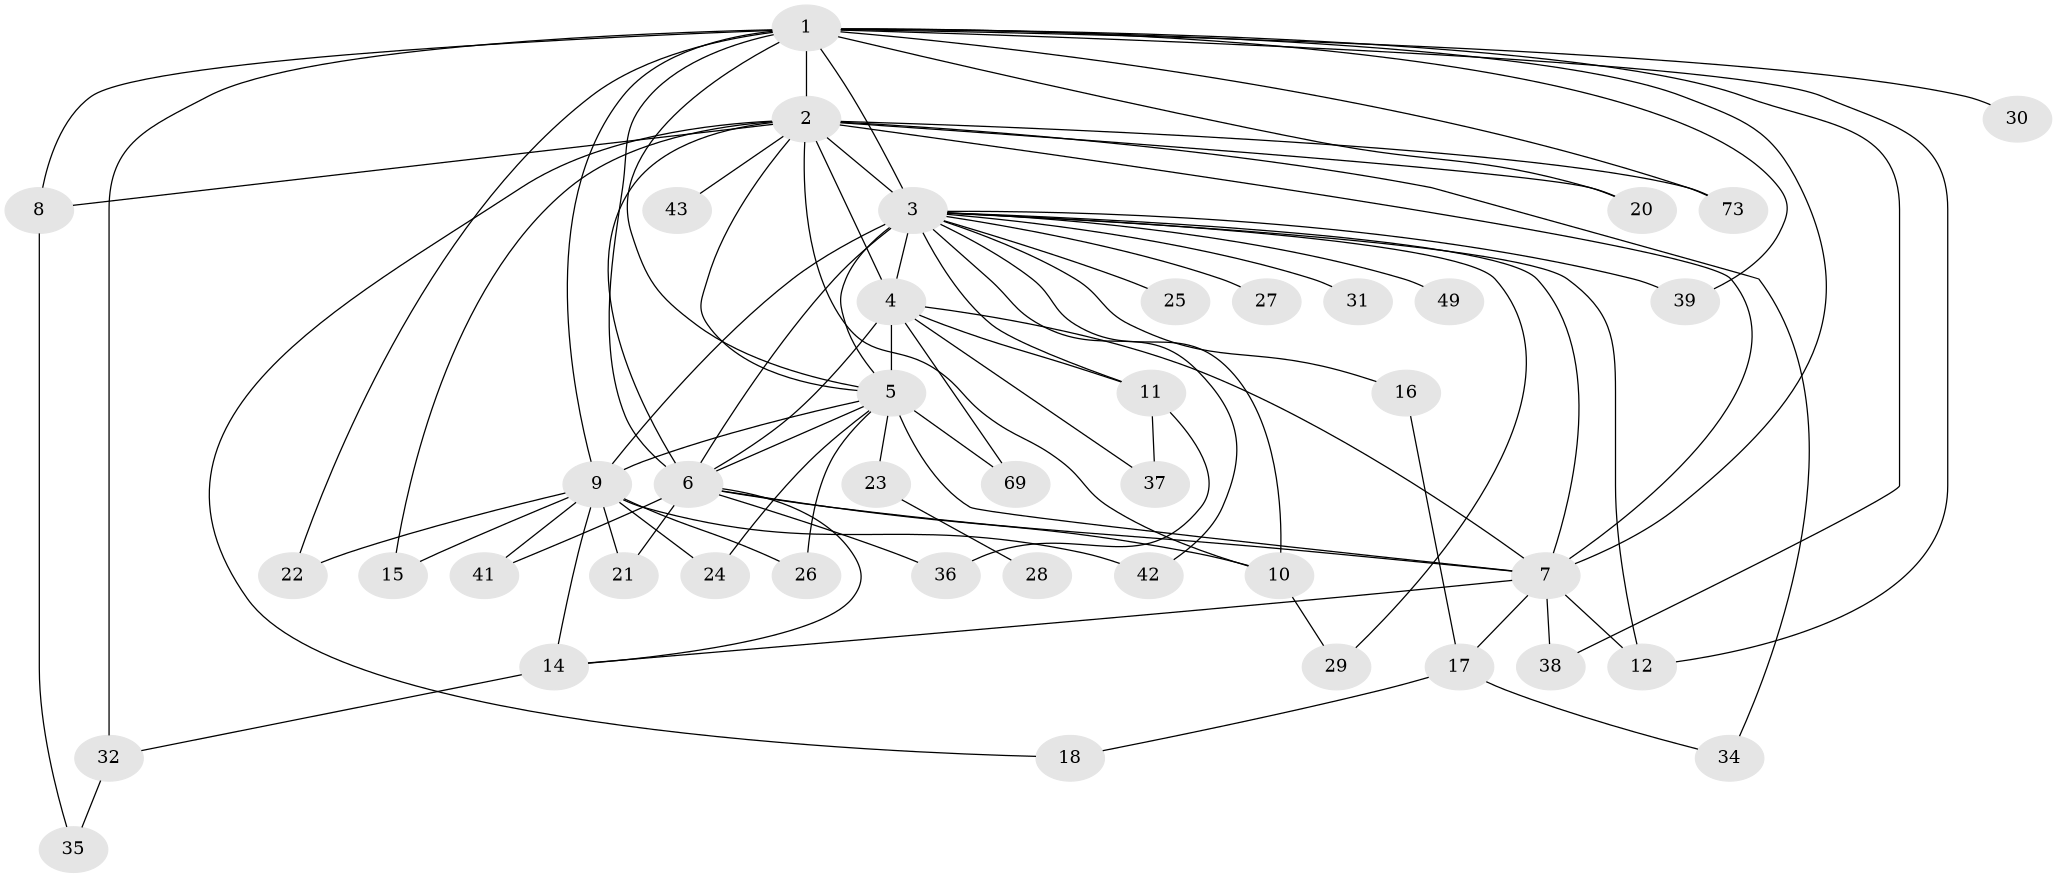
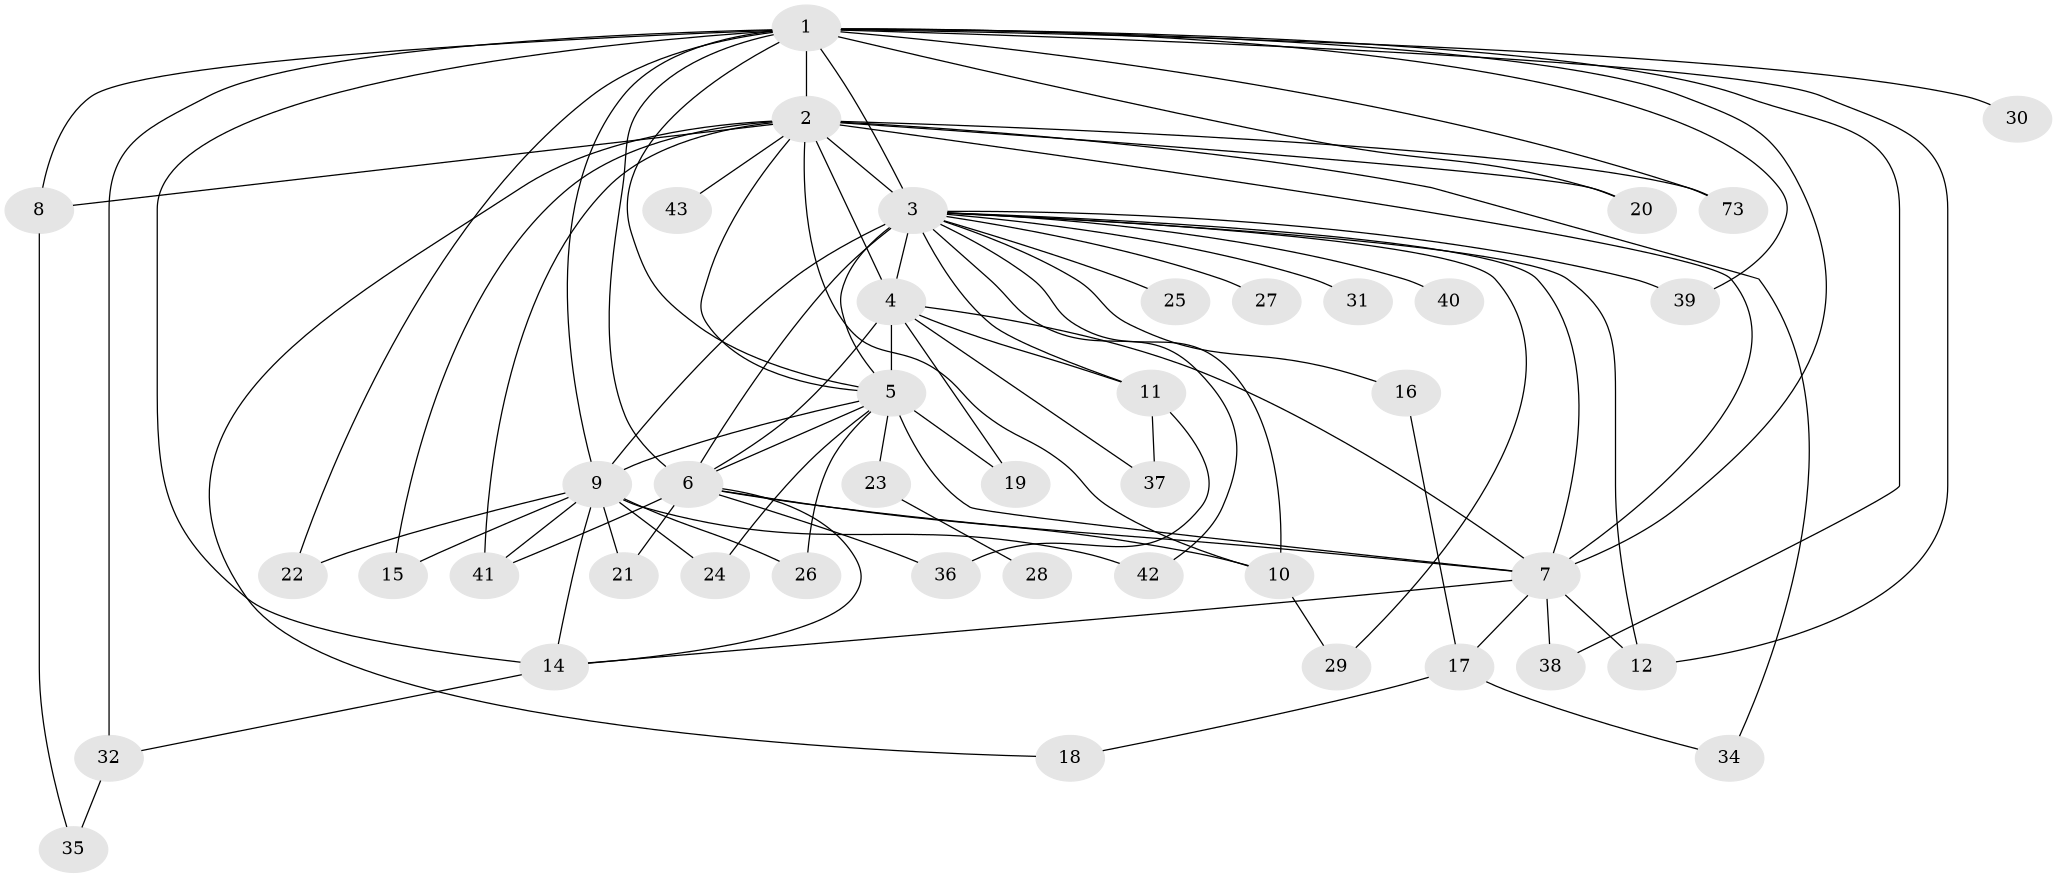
edge "2" -- "6": now "2" -- "41"
edge "1" -- "14": added
node "49": label "49" -> "40"
node "69": label "69" -> "19"
